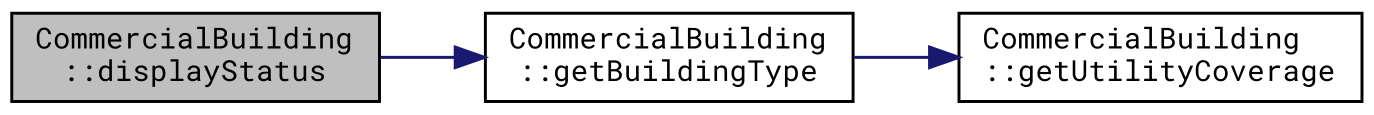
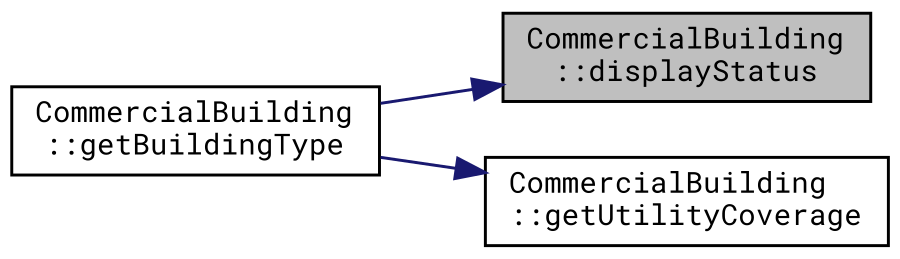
edge "CommercialBuilding ::displayStatus" -> "CommercialBuilding ::getBuildingType": reversed
